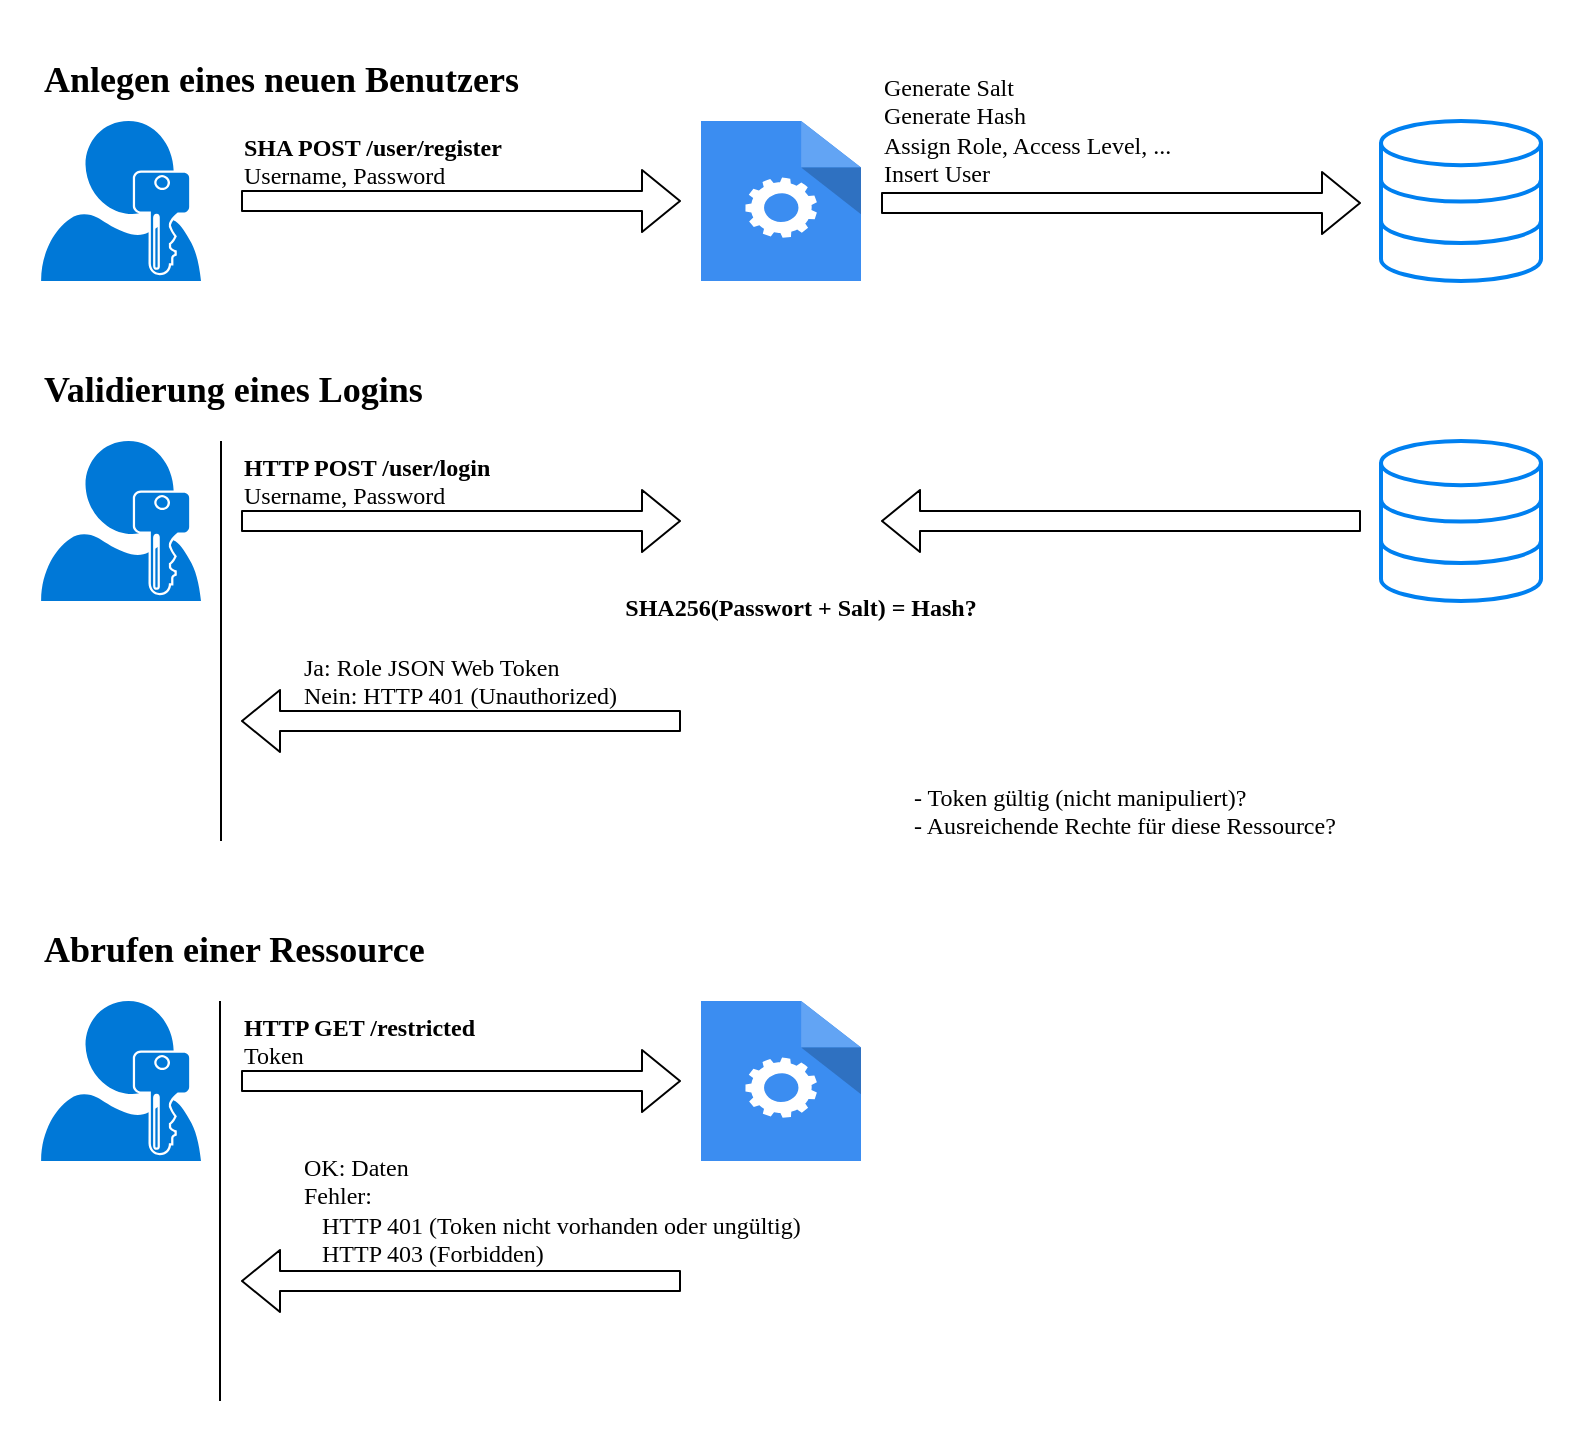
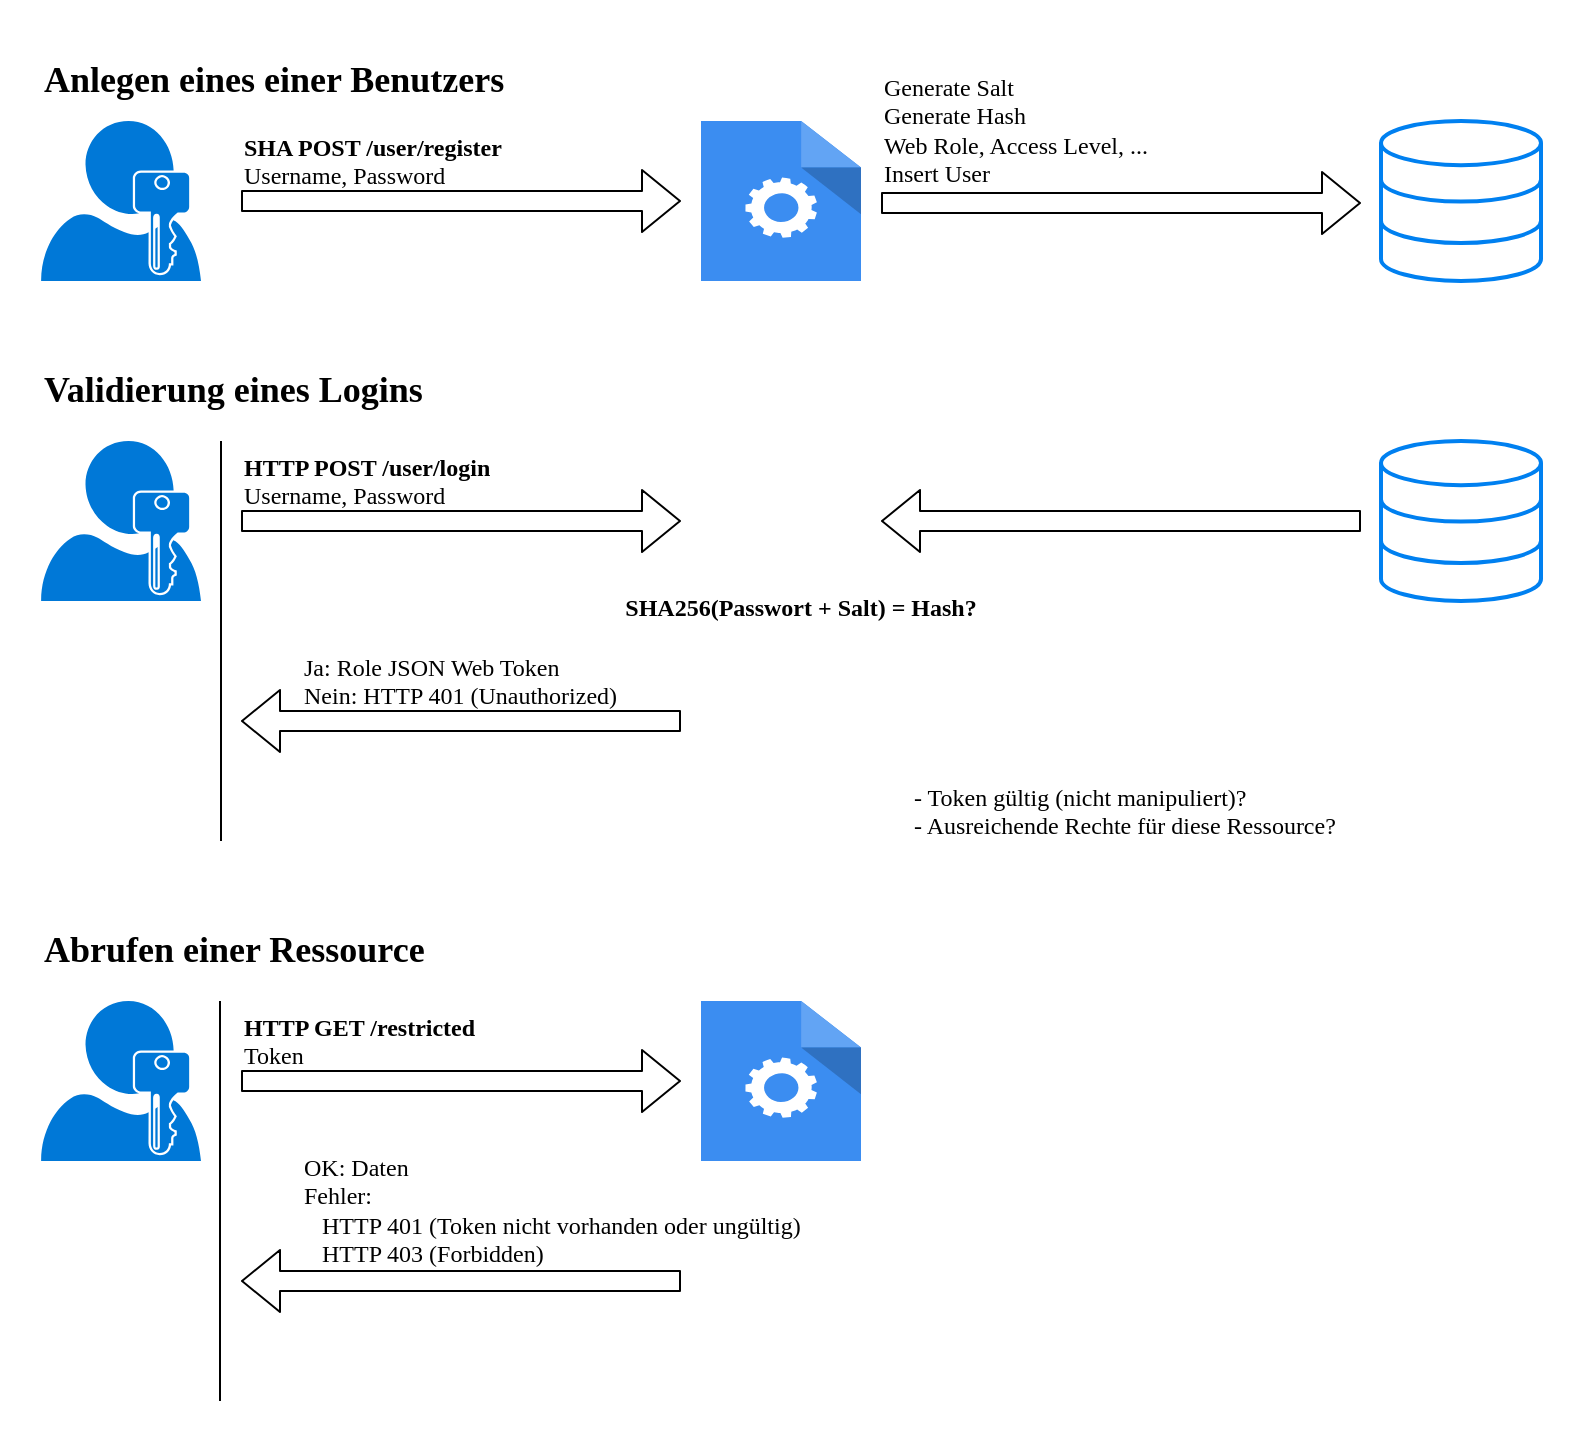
node "Anlegen eines neuen Benutzers": label "Anlegen eines neuen Benutzers" -> "Anlegen eines einer Benutzers"
node "Generate Salt Generate Hash Assign Role, Access Level, ... Insert User": label "Generate Salt Generate Hash Assign Role, Access Level, ... Insert User" -> "Generate Salt Generate Hash Web Role, Access Level, ... Insert User"
